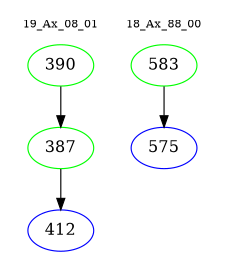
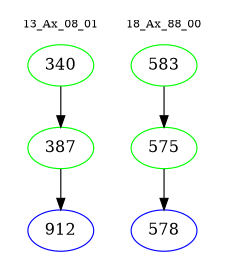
cluster "19_Ax_08_01": label "19_Ax_08_01" -> "13_Ax_08_01"
node "390": label "390" -> "340"
node "575": color blue -> green
node "412": label "412" -> "912"
node "578": added
